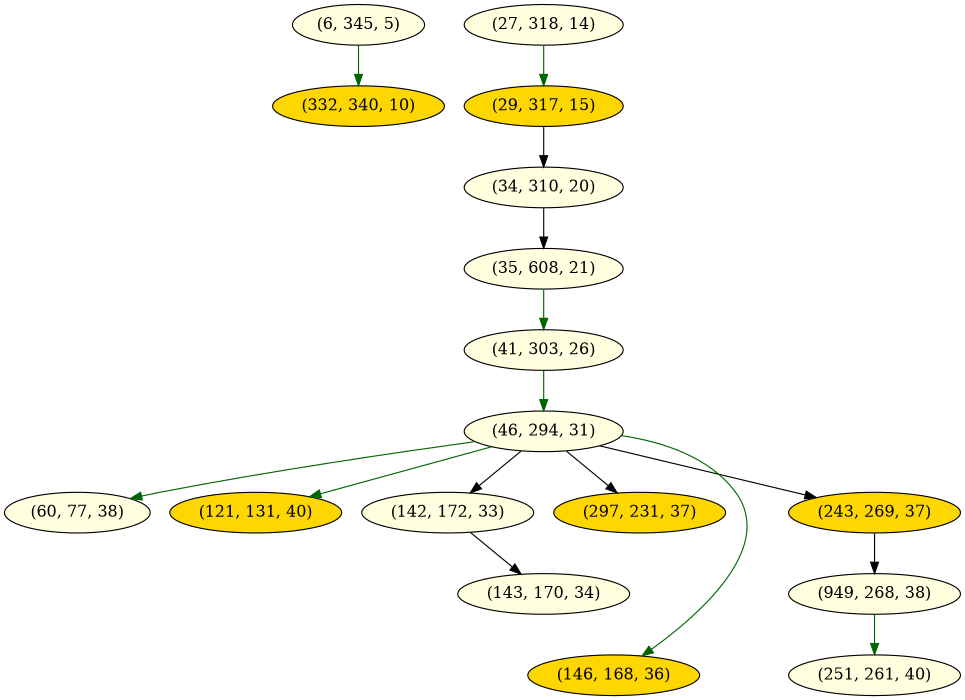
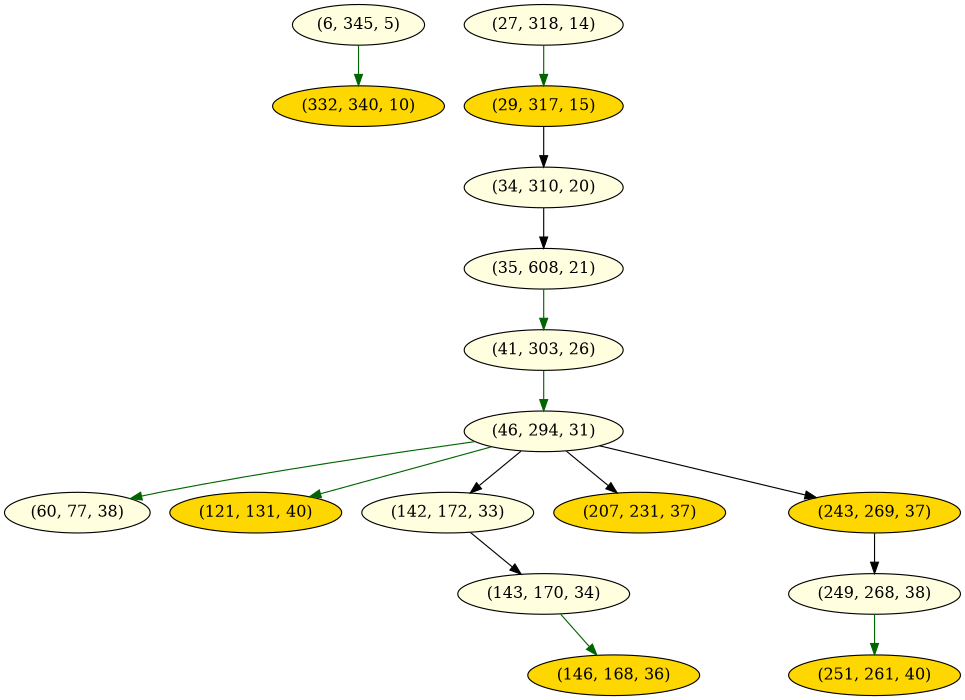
node "(297, 231, 37)": label "(297, 231, 37)" -> "(207, 231, 37)"
edge "(46, 294, 31)" -> "(146, 168, 36)": now "(143, 170, 34)" -> "(146, 168, 36)"
node "(949, 268, 38)": label "(949, 268, 38)" -> "(249, 268, 38)"
node "(251, 261, 40)": fillcolor lightyellow -> gold
